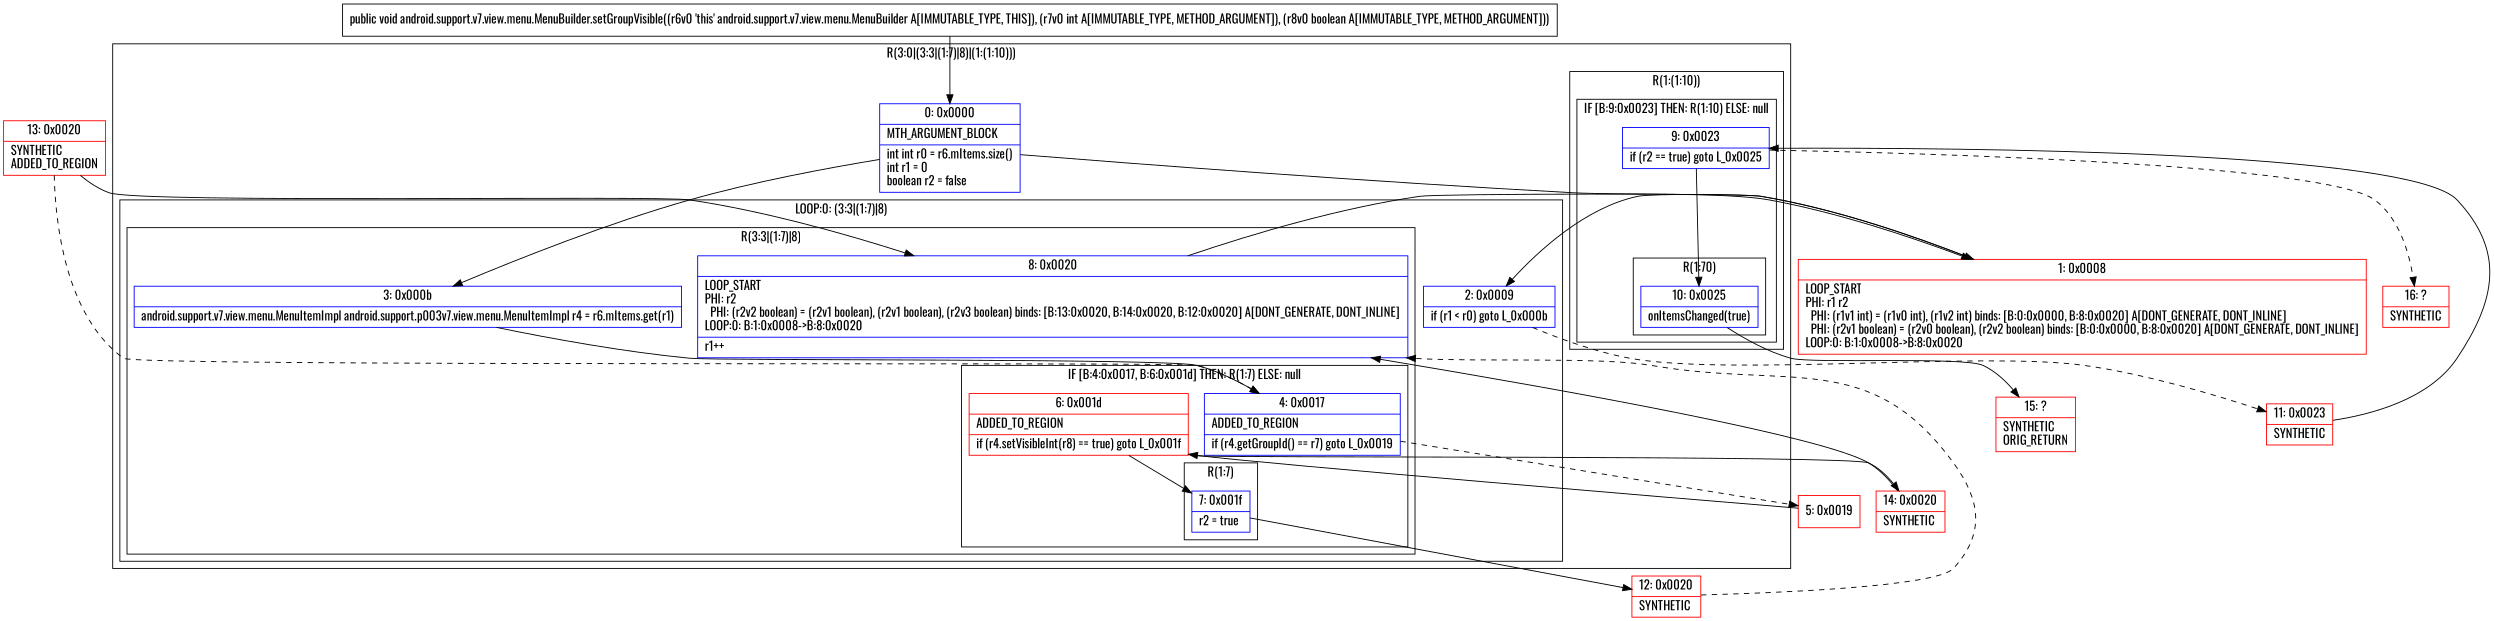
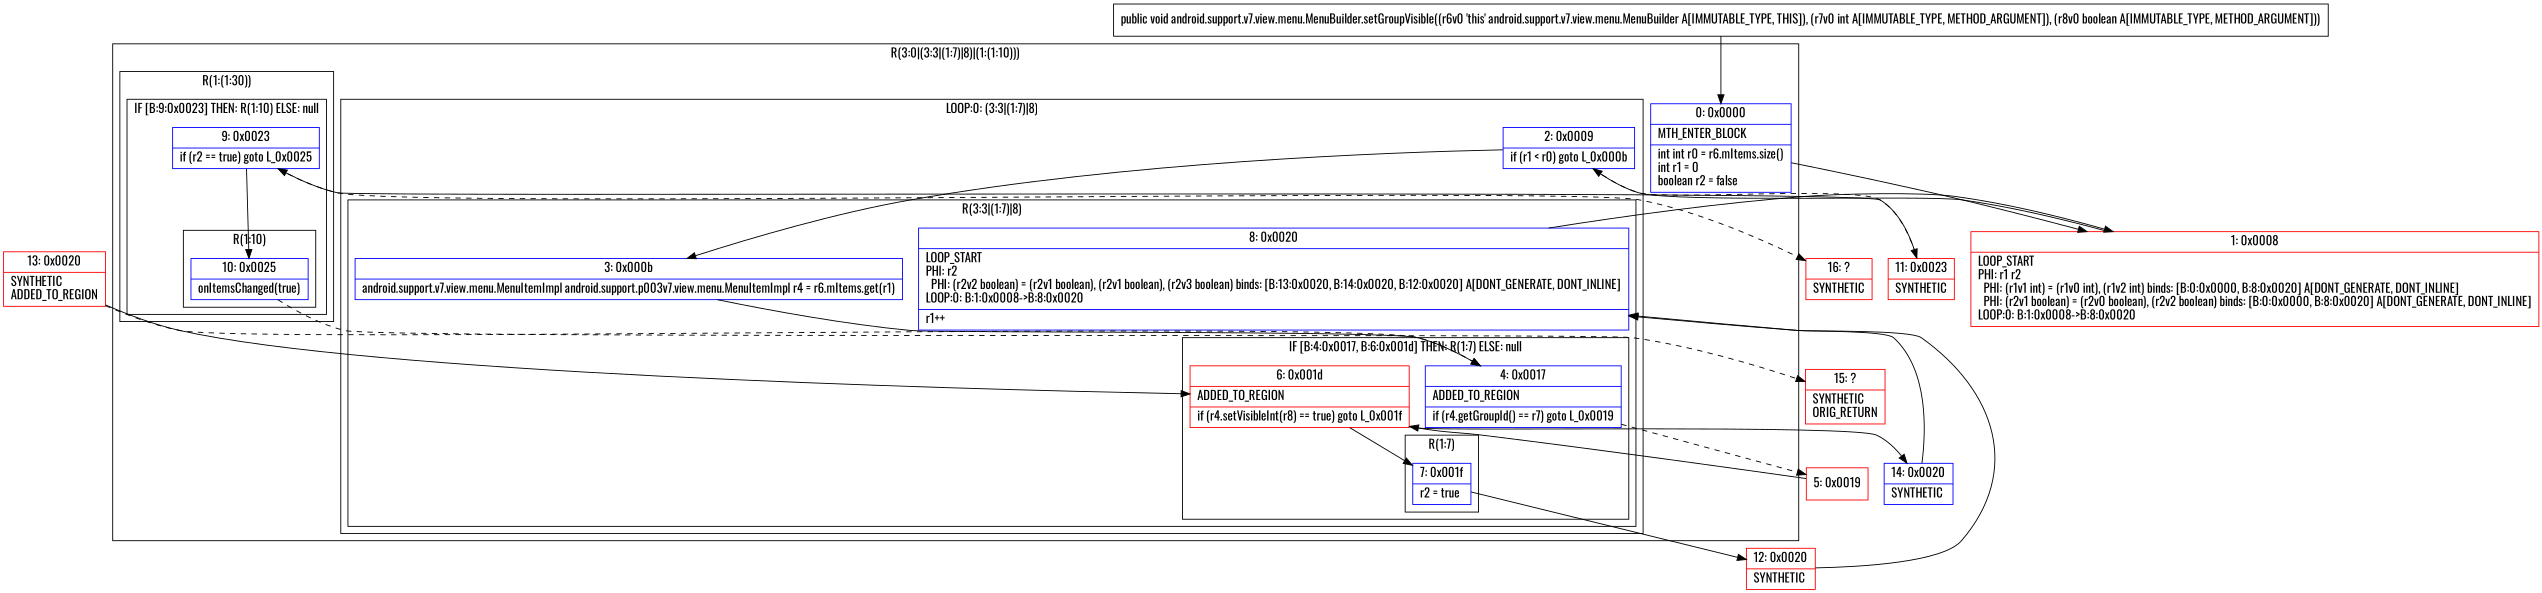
cluster "R(1:(1:10))": label "R(1:(1:10))" -> "R(1:(1:30))"
node "0: 0x0000": text "MTH_ARGUMENT_BLOCK" -> "MTH_ENTER_BLOCK"
edge "13: 0x0020" -> "8: 0x0020": now "13: 0x0020" -> "6: 0x001d"
edge "0: 0x0000" -> "3: 0x000b": now "2: 0x0009" -> "3: 0x000b"
cluster "R(1:70)": label "R(1:70)" -> "R(1:10)"
edge "10: 0x0025" -> "15: ?": style solid -> dashed
edge "12: 0x0020" -> "8: 0x0020": style dashed -> solid
node "14: 0x0020": color red -> blue
